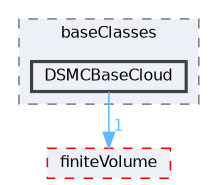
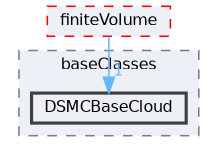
edge "DSMCBaseCloud" -> "finiteVolume": reversed
